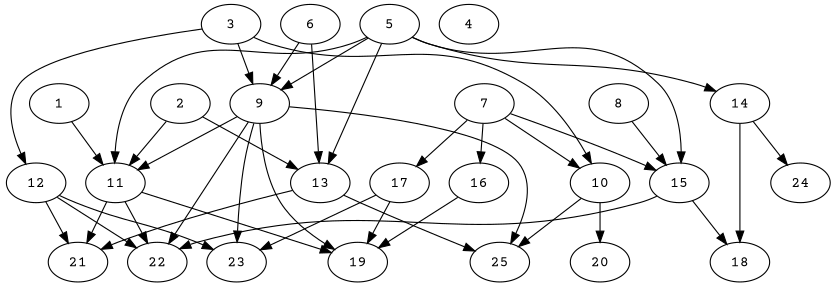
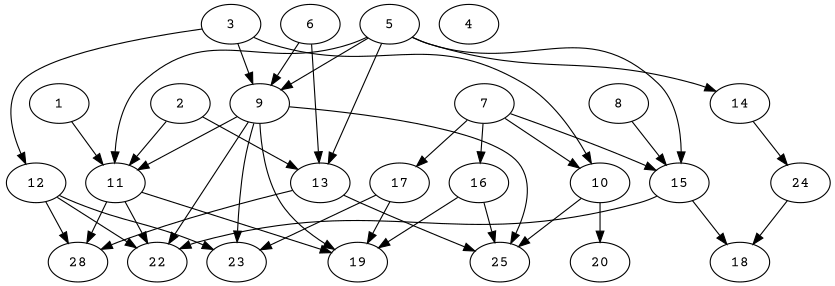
edge "14" -> "18": now "24" -> "18"
edge "16" -> "25": added
node "21": label "21" -> "28"
